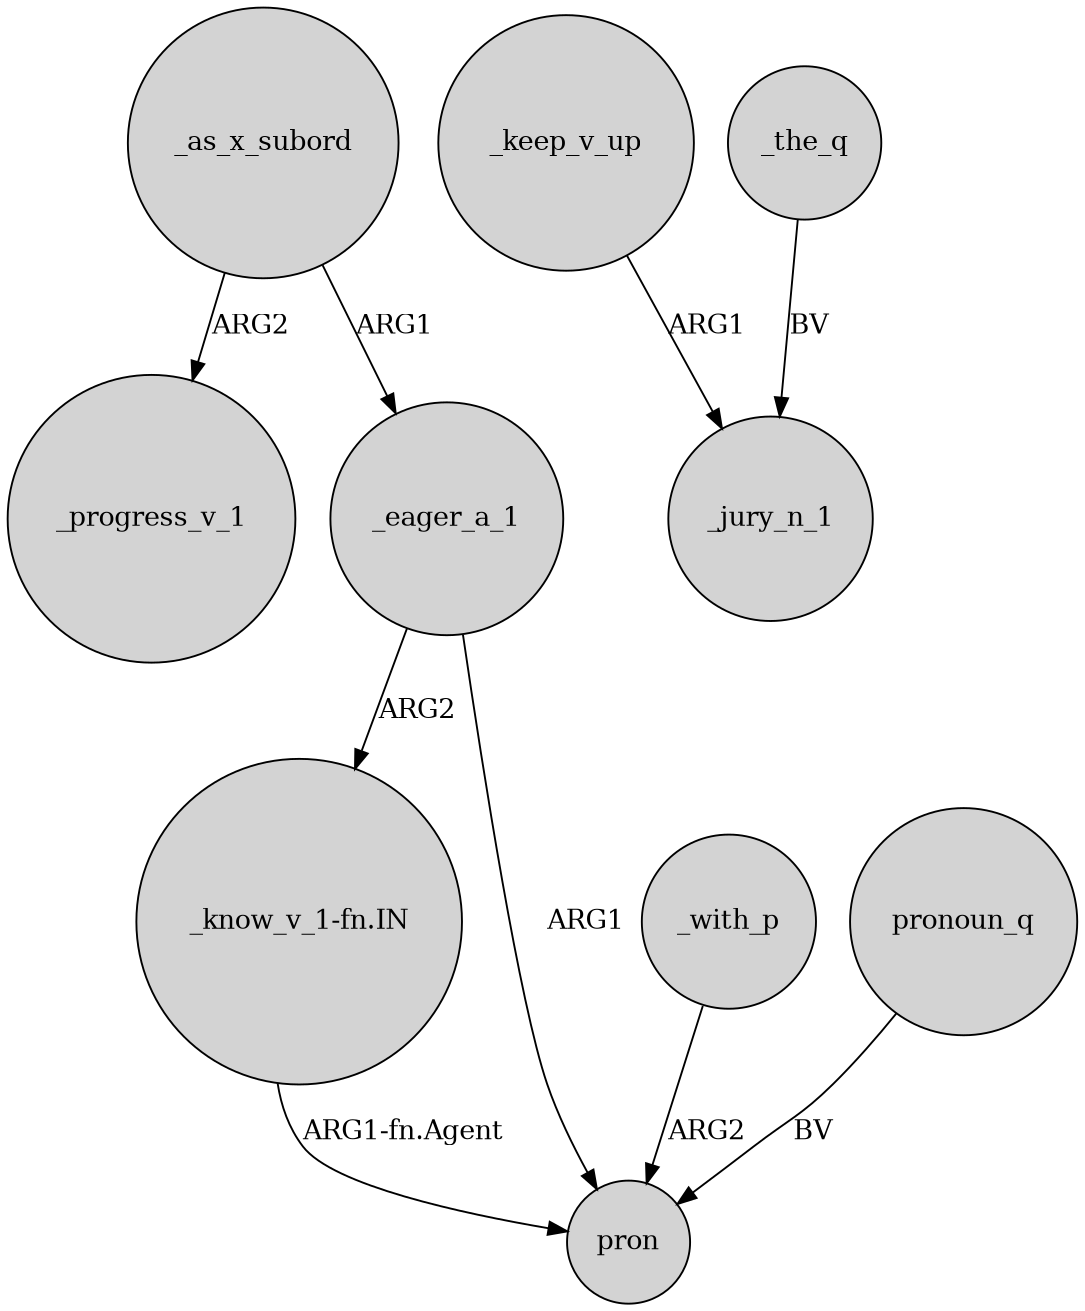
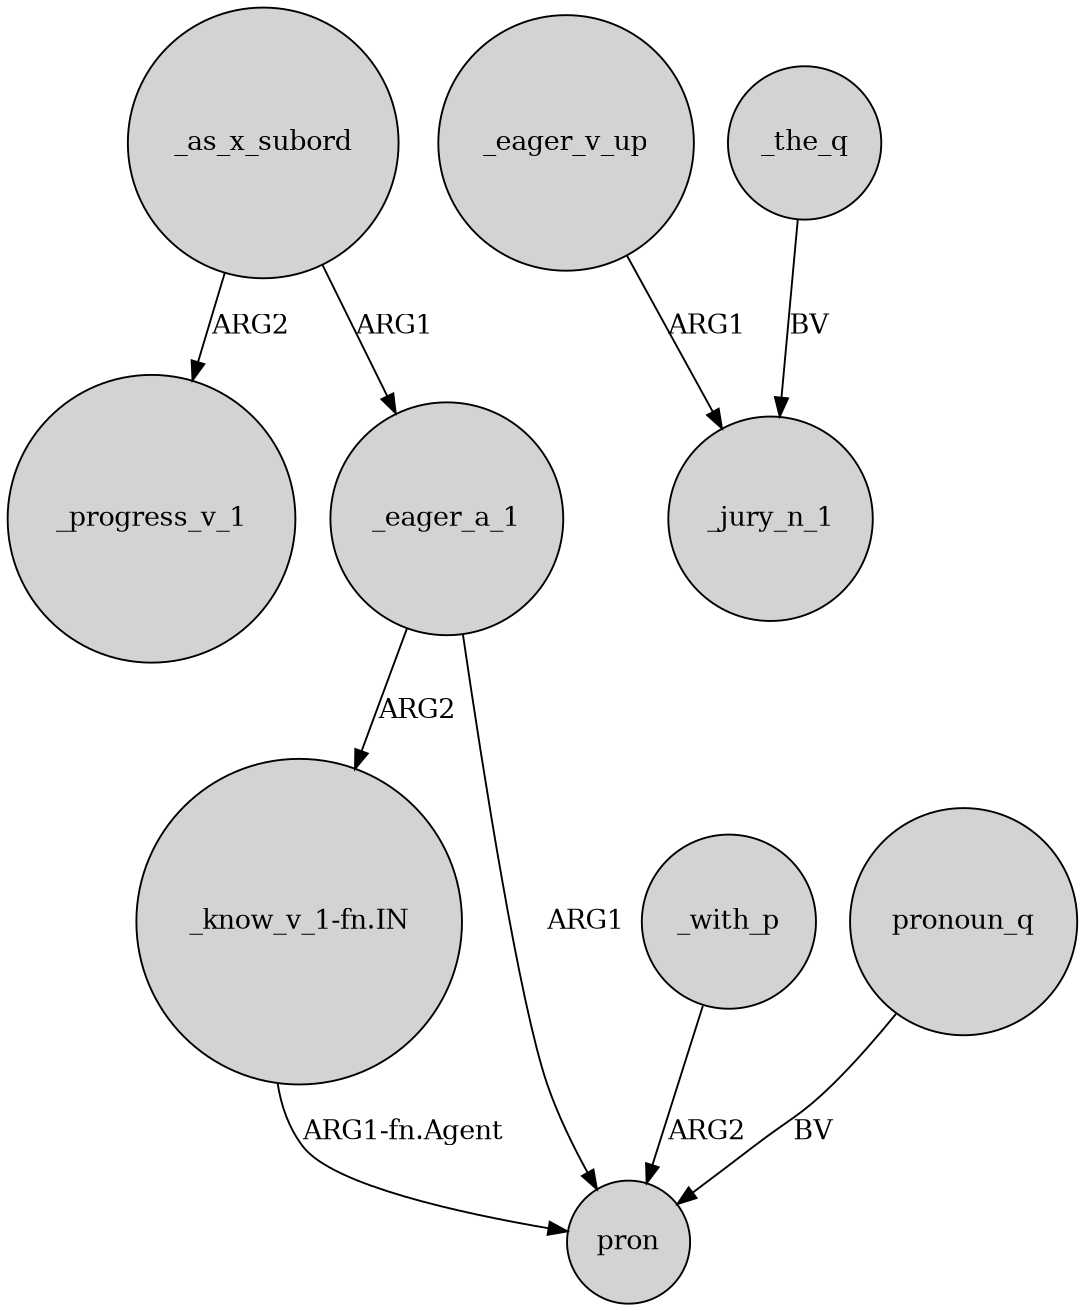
node "_keep_v_up": label "_keep_v_up" -> "_eager_v_up"
